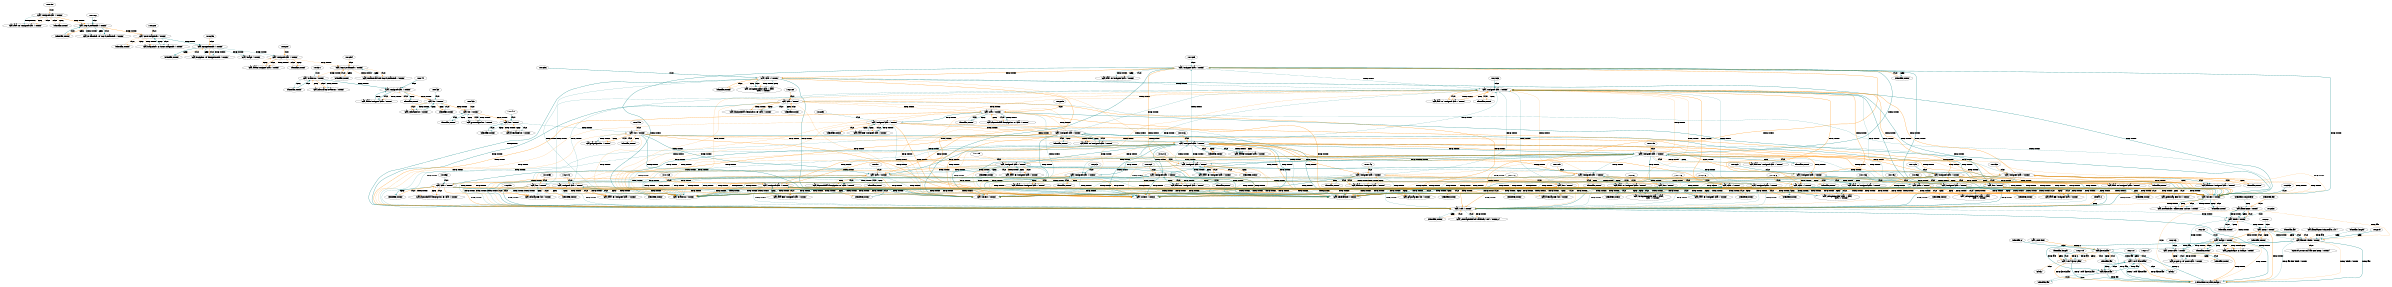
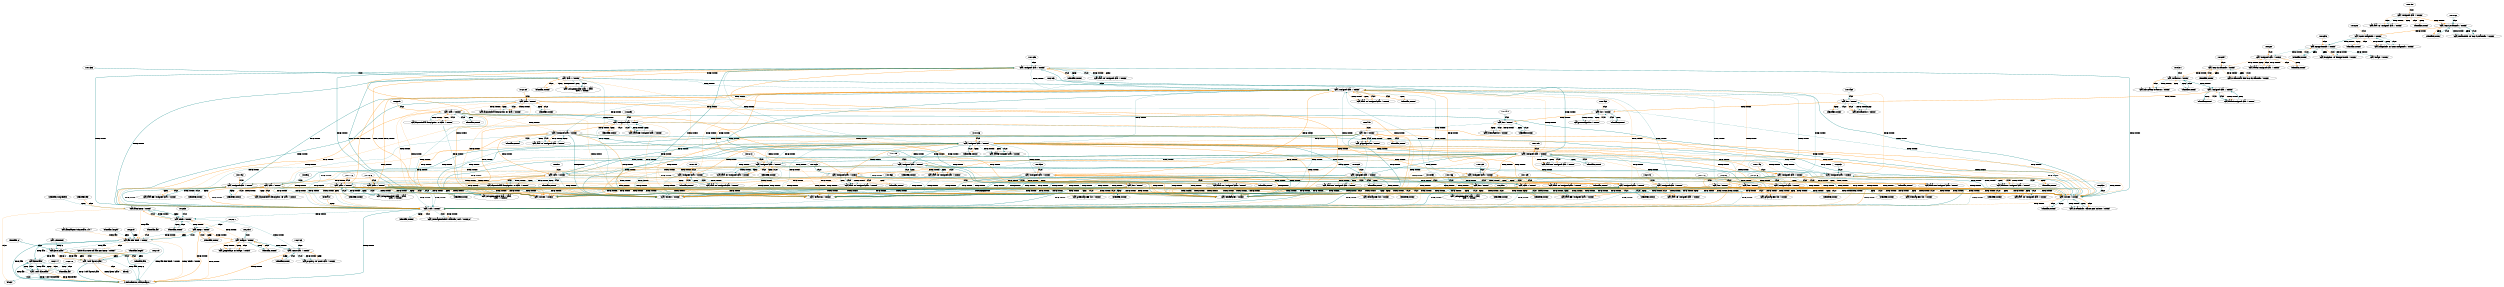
node "1000441": removed
edge "(Call,c == EOF)" -> "(Call,fputc(c,file))": color darkorange -> teal
edge "(Call,fputc(c,file))" -> "(Call,(void) fclose(file))": now "(Call,fputc(c,file))" -> "(Call,fclose(file))"
